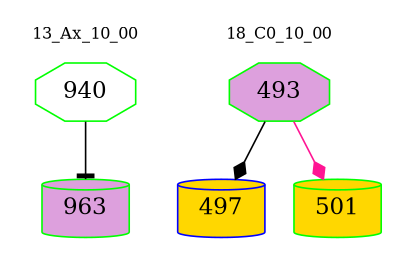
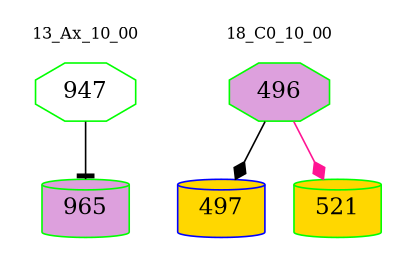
node "940": label "940" -> "947"
node "493": label "493" -> "496"
node "963": label "963" -> "965"
node "501": label "501" -> "521"
